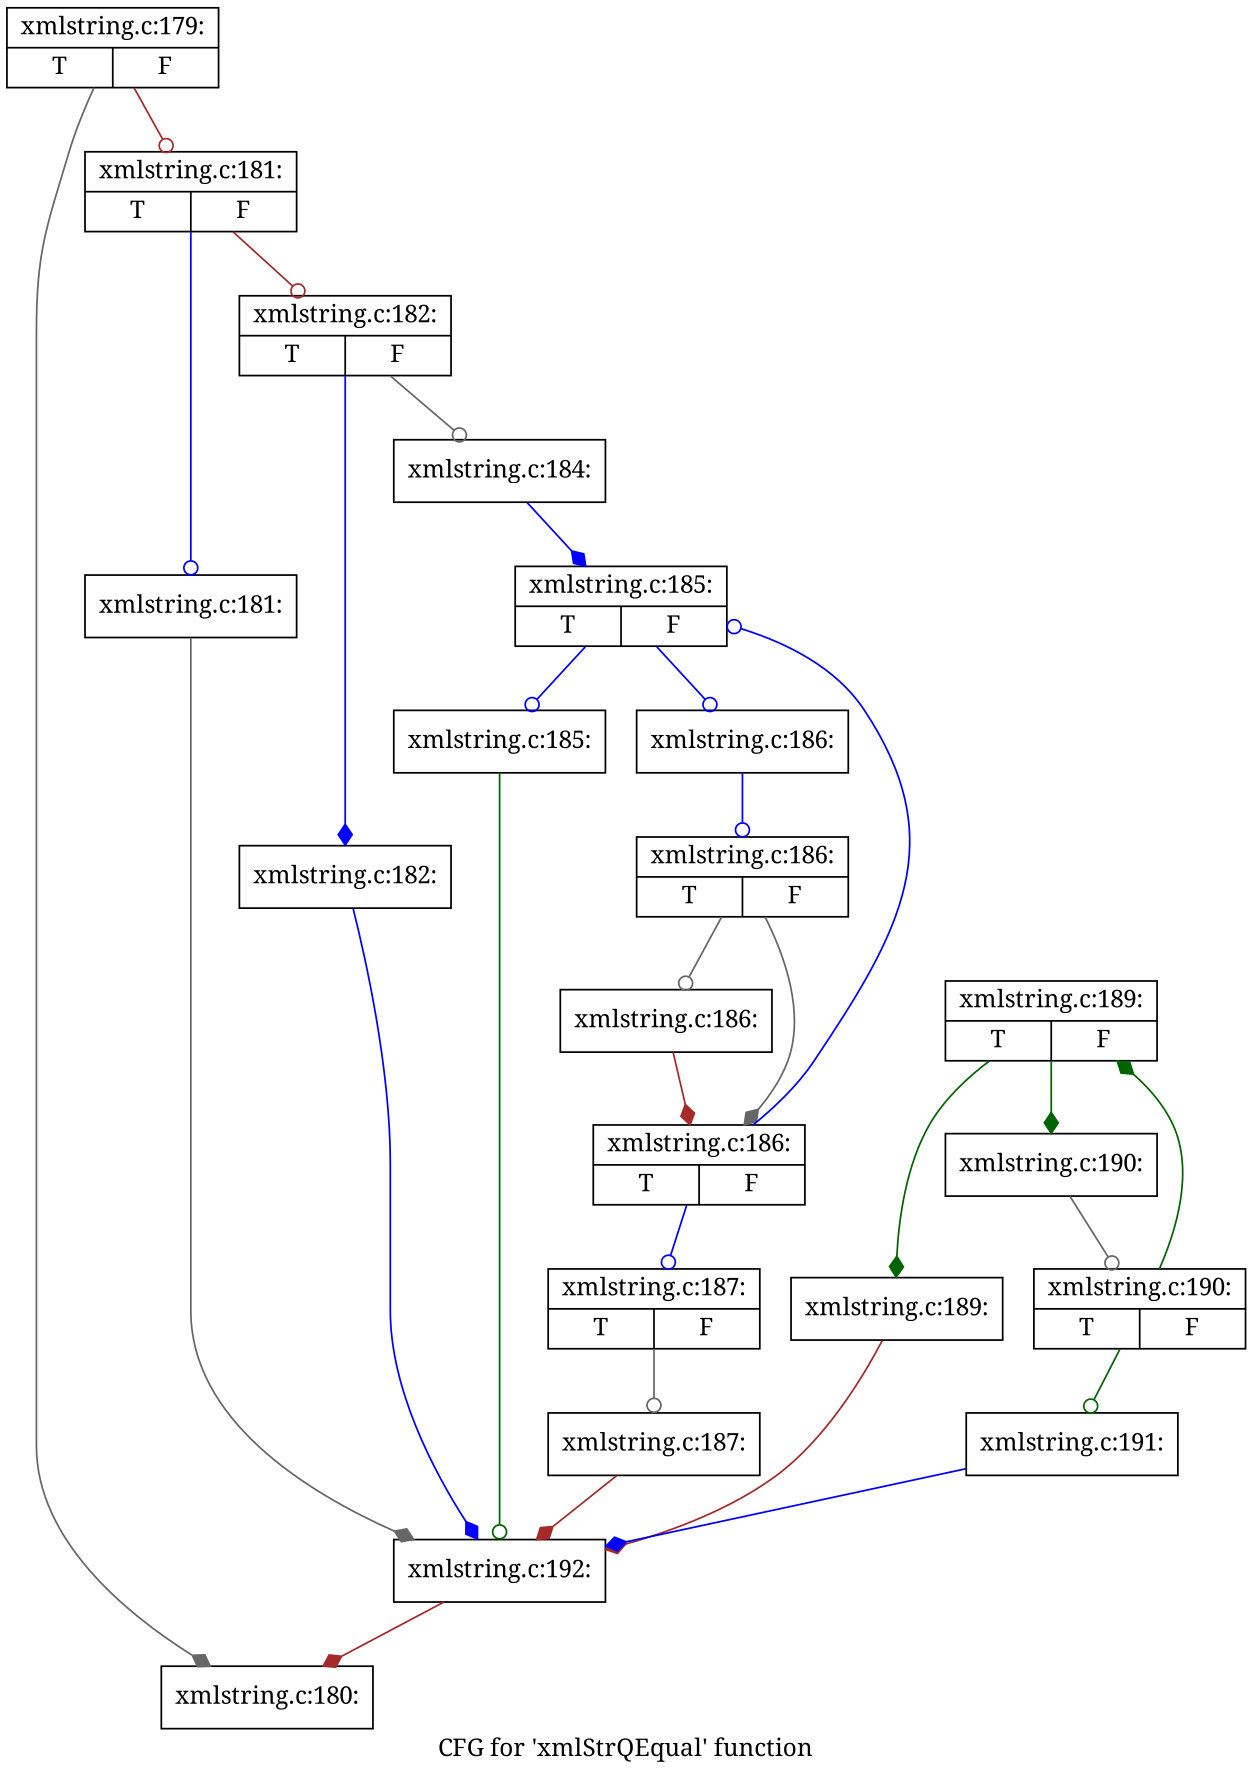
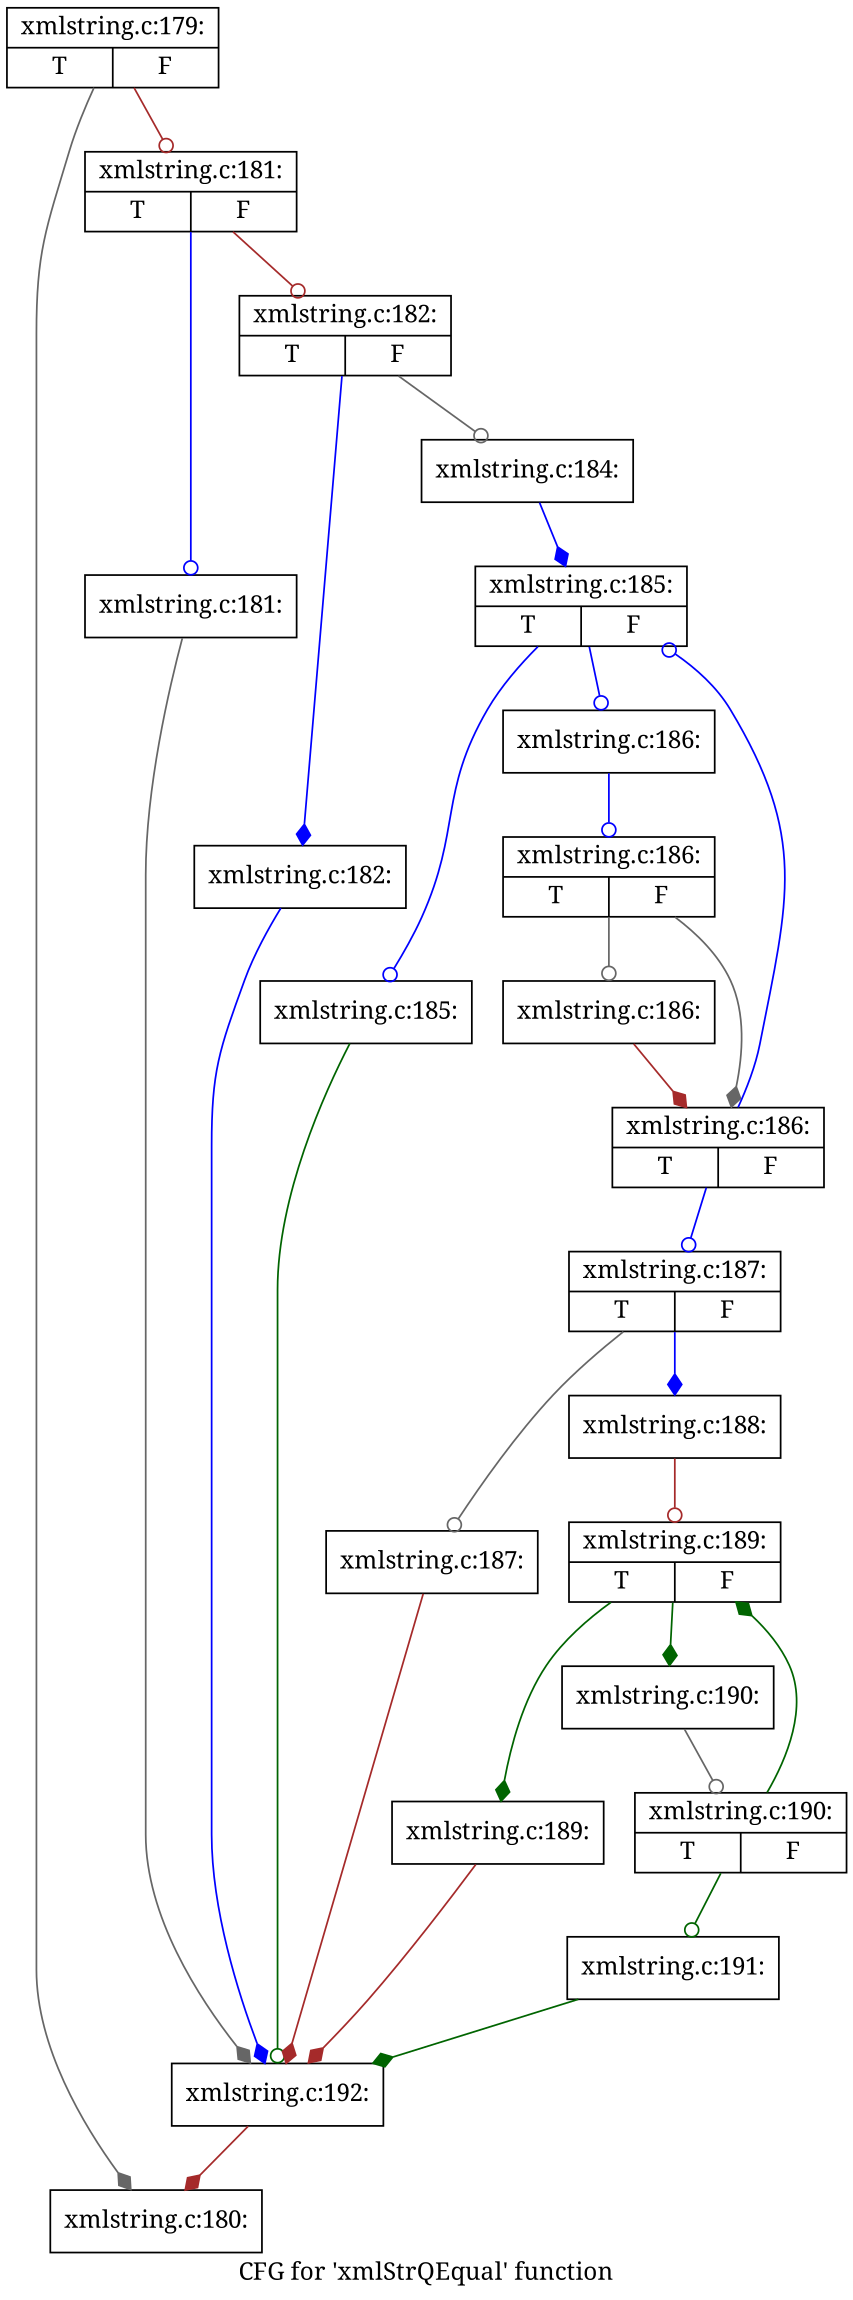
node "xmlstring.c:188:": added
edge "xmlstring.c:191:" -> "xmlstring.c:192:": color blue -> darkgreen
